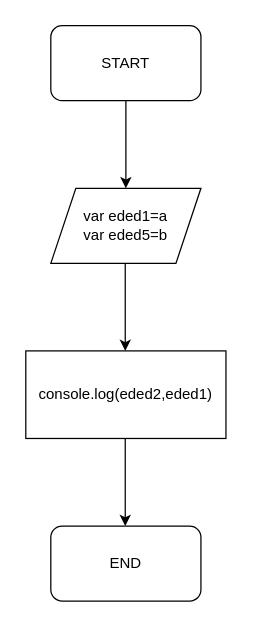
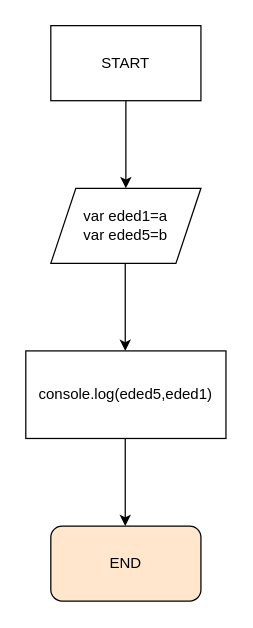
node "START": shape rounded rectangle -> rectangle
node "console.log(eded2,eded1)": label "console.log(eded2,eded1)" -> "console.log(eded5,eded1)"
node "END": fillcolor #ffffff -> #ffe6cc
